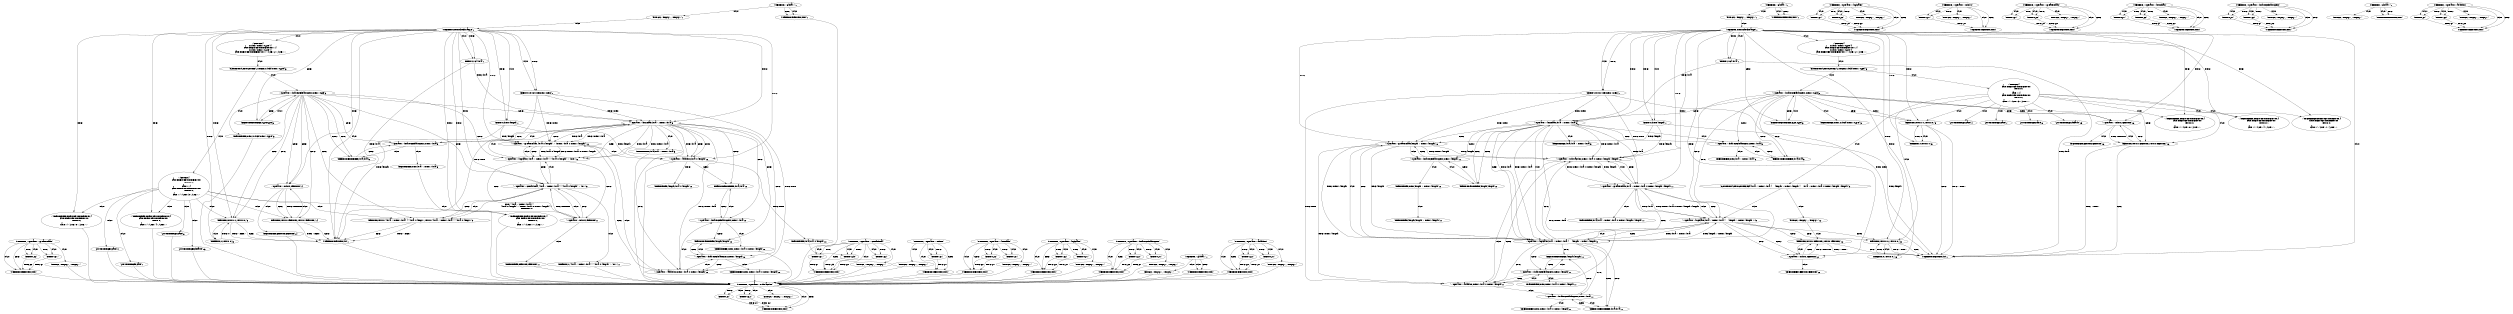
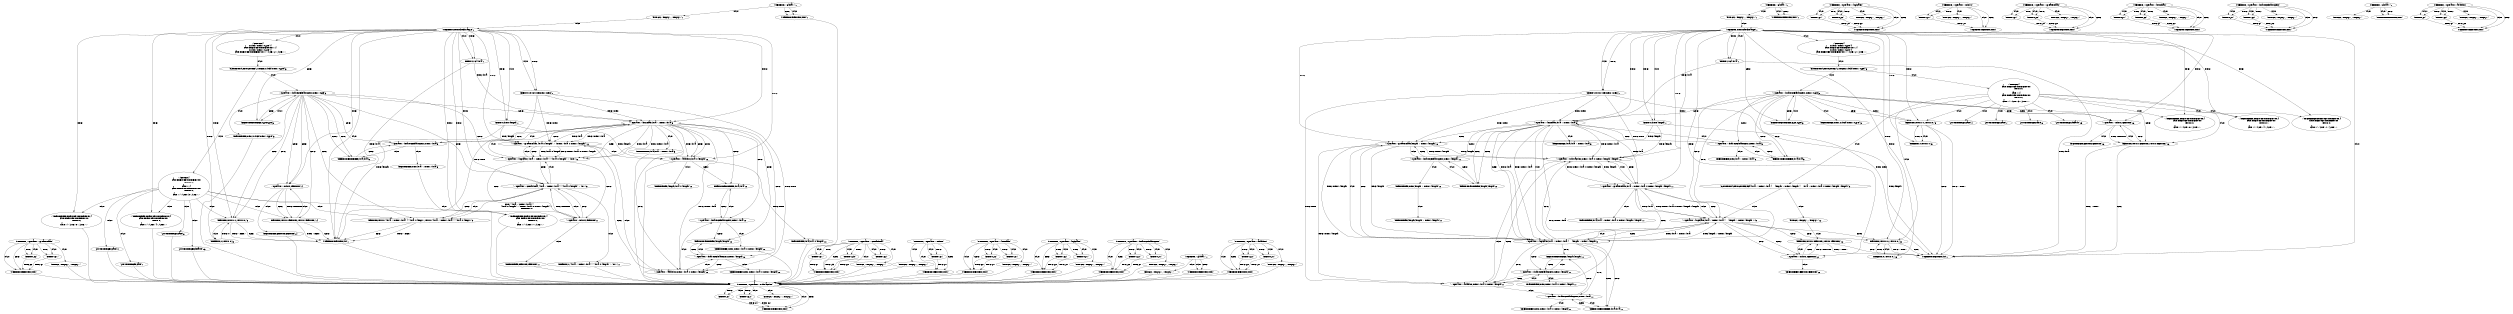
edge "(<operator>.addition,iova + length)" -> "(IDENTIFIER,length,iova + length)": label "DDG: " -> "AST: "
edge "(IDENTIFIER,iova,iova + length)" -> "(PARAM,p3)": now "(IDENTIFIER,iova,iova + length)" -> "(METHOD,<operator>.subtraction)"
